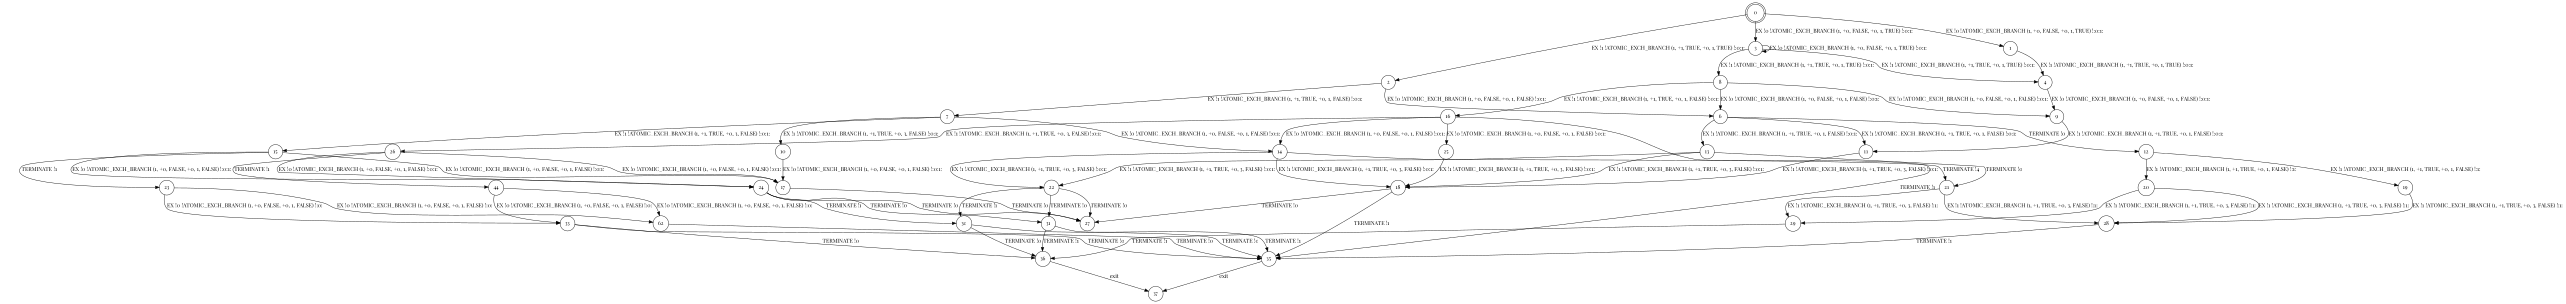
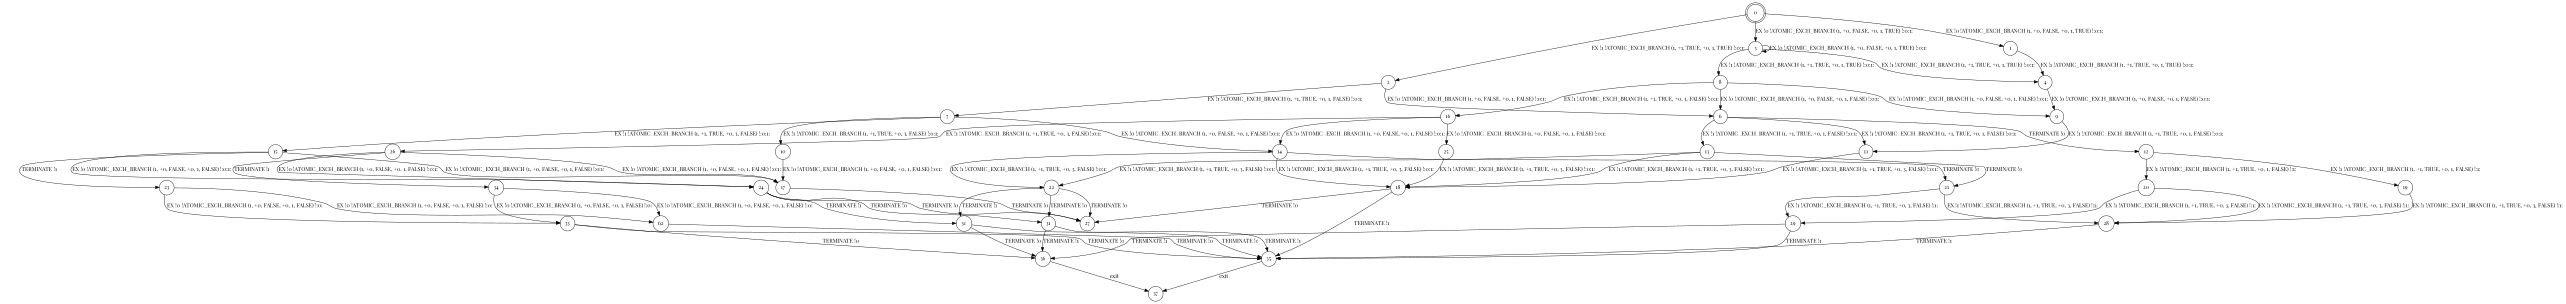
edge "14" -> "21": label "TERMINATE !4" -> "TERMINATE !0"
node "44": label "44" -> "34"
edge "16" -> "35": now "29" -> "35"
